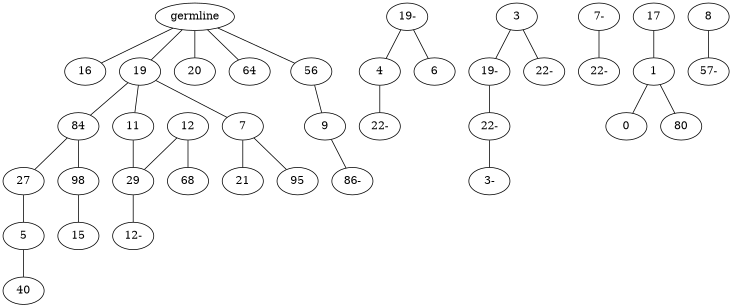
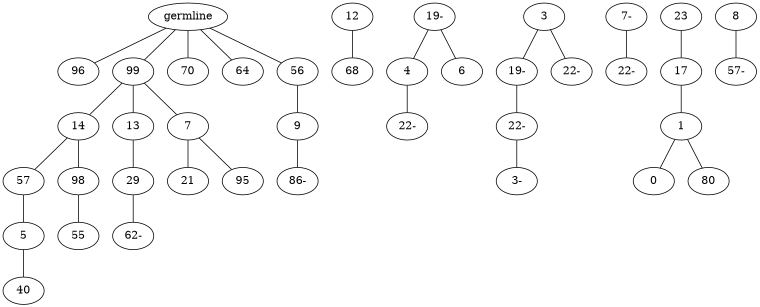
node "23": added
node "16": label "16" -> "96"
node "19": label "19" -> "99"
node "20": label "20" -> "70"
node "84": label "84" -> "14"
node "11": label "11" -> "13"
edge "12" -- "29": removed
node "27": label "27" -> "57"
node "15": label "15" -> "55"
node "12-": label "12-" -> "62-"
